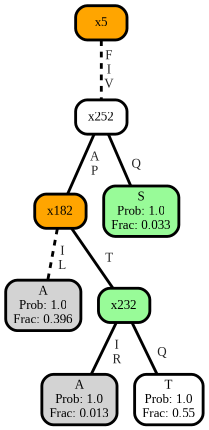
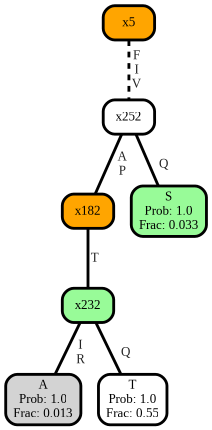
node "A Prob: 1.0 Frac: 0.396": removed
